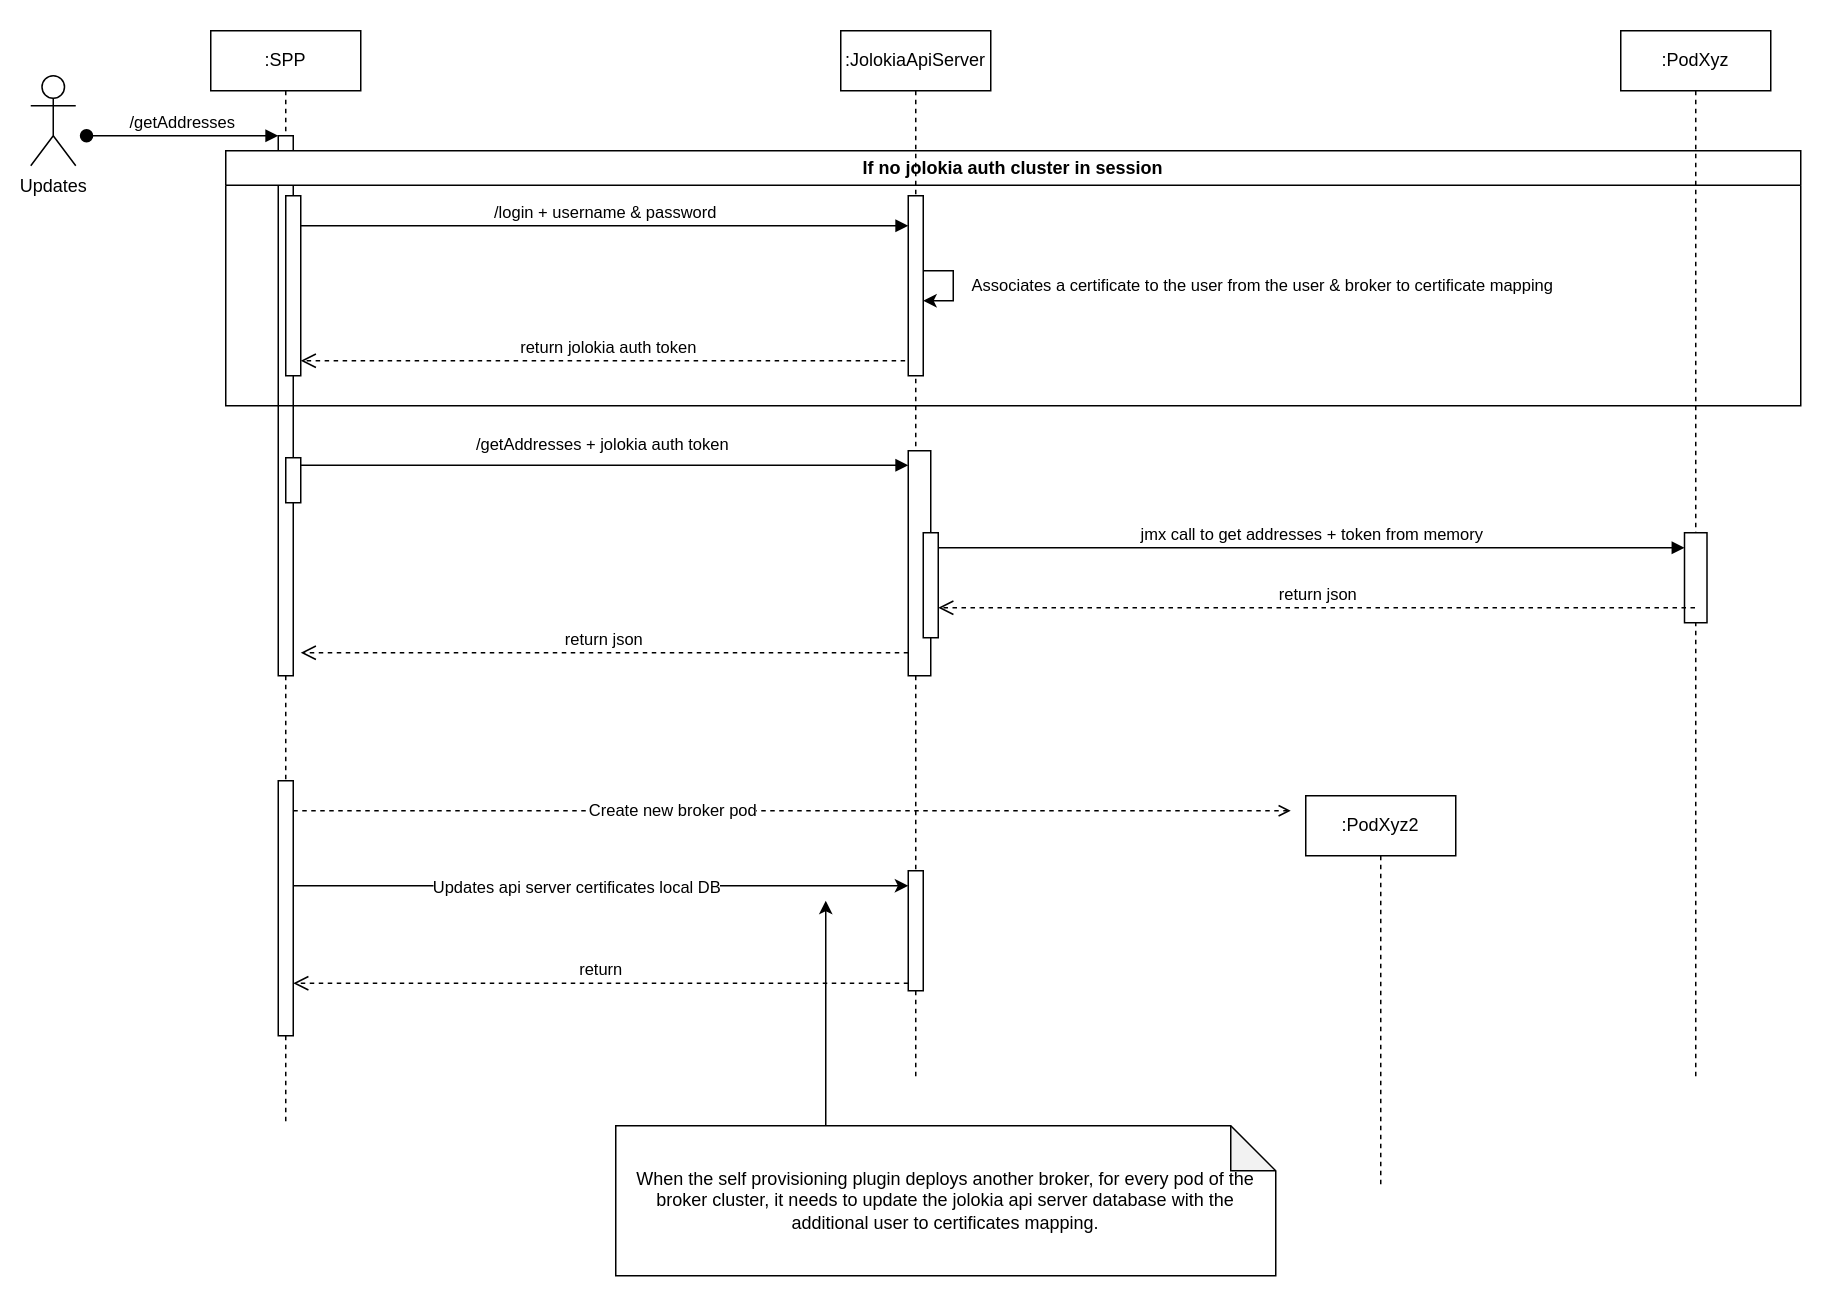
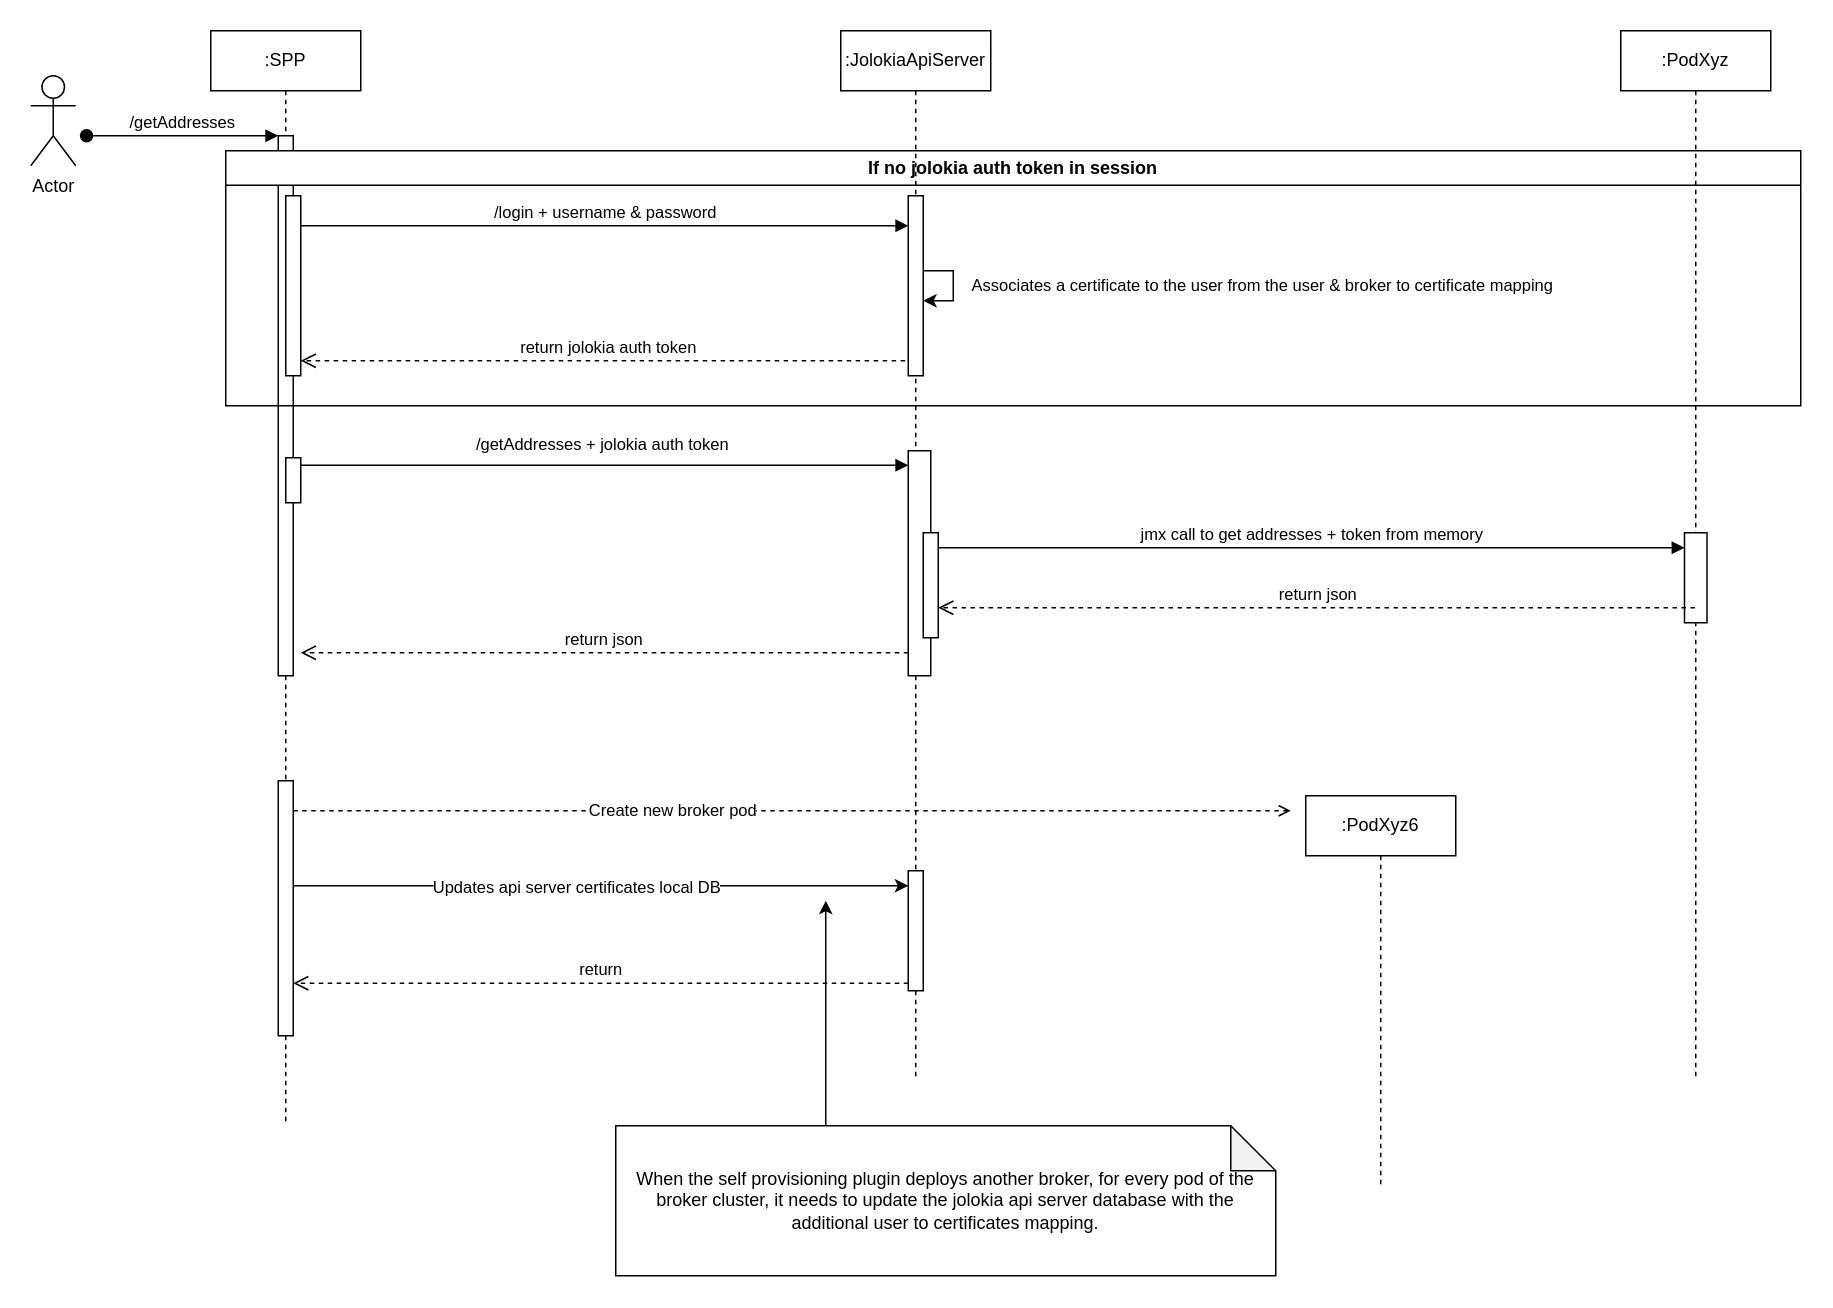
node "If no jolokia auth cluster in session": label "If no jolokia auth cluster in session" -> "If no jolokia auth token in session"
node "Updates": label "Updates" -> "Actor"
node ":PodXyz2": label ":PodXyz2" -> ":PodXyz6"
